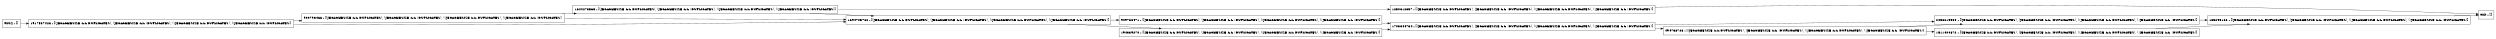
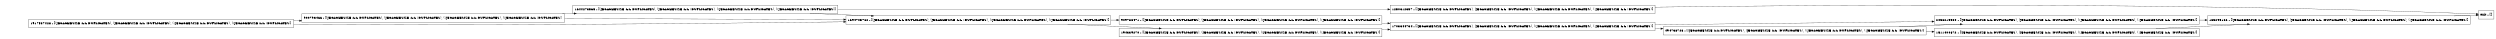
node "entry - []": removed
